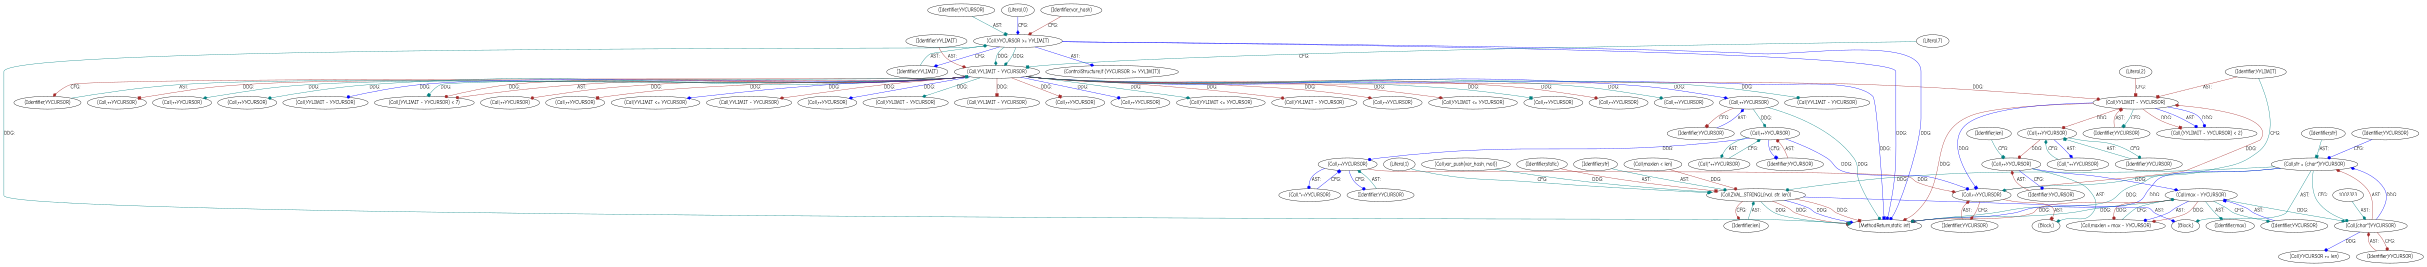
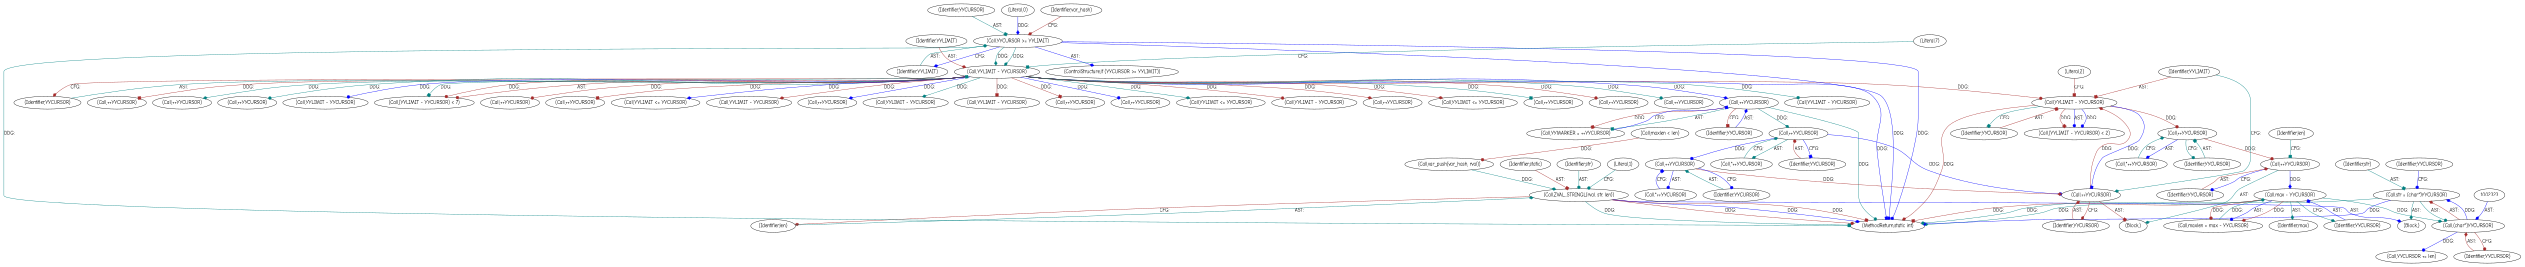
edge "(Literal,0)" -> "(Call,YYCURSOR >= YYLIMIT)": label "CFG: " -> "DDG: "
node "(Call,YYMARKER = ++YYCURSOR)": added
edge "(Call,str = (char*)YYCURSOR)" -> "(Call,ZVAL_STRINGL(rval, str, len))": removed, label "DDG:"
edge "(Call,maxlen < len)" -> "(Call,ZVAL_STRINGL(rval, str, len))": now "(Call,maxlen < len)" -> "(Call,var_push(var_hash, rval))"
edge "(Call,str = (char*)YYCURSOR)" -> "(Call,(char*)YYCURSOR)": label "CFG: " -> "AST: "
edge "1002323" -> "(Call,(char*)YYCURSOR)": color teal -> blue
edge "(Call,maxlen = max - YYCURSOR)" -> "(Call,max - YYCURSOR)": label "CFG: " -> "DDG: "
